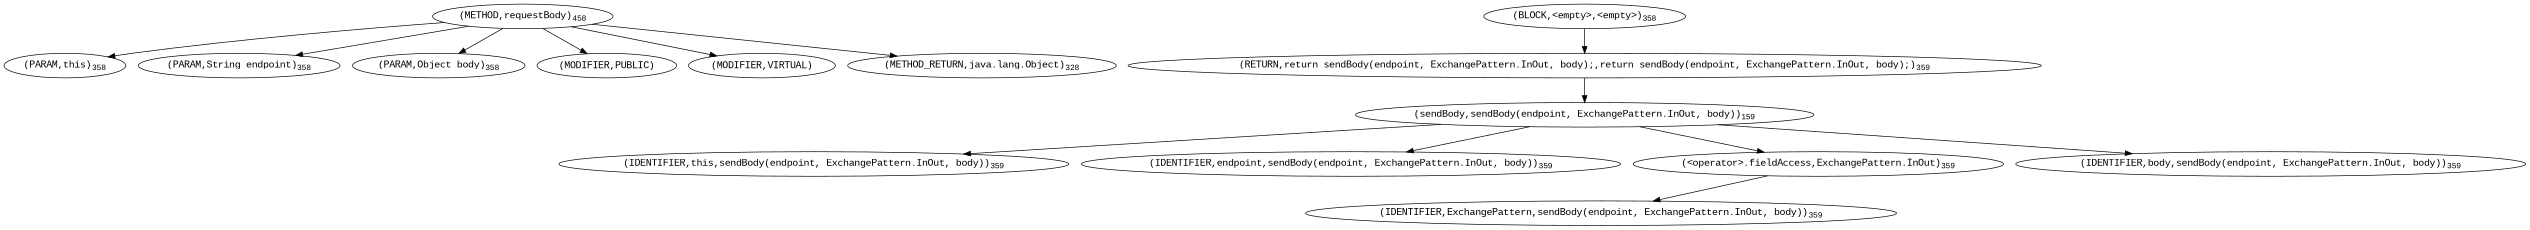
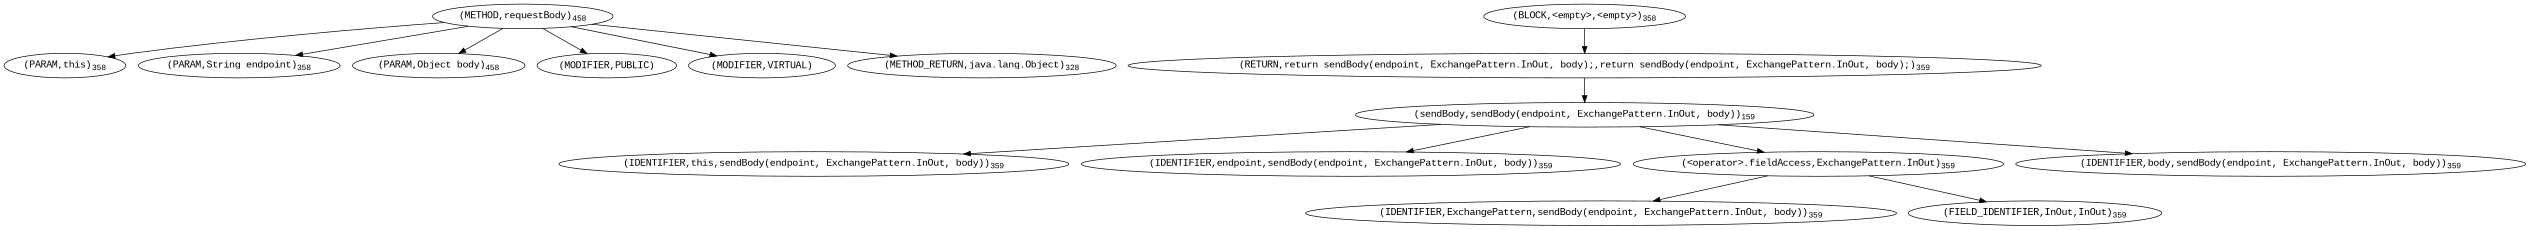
node "(PARAM,Object body)": text "358" -> "458"
node "(FIELD_IDENTIFIER,InOut,InOut)": added
